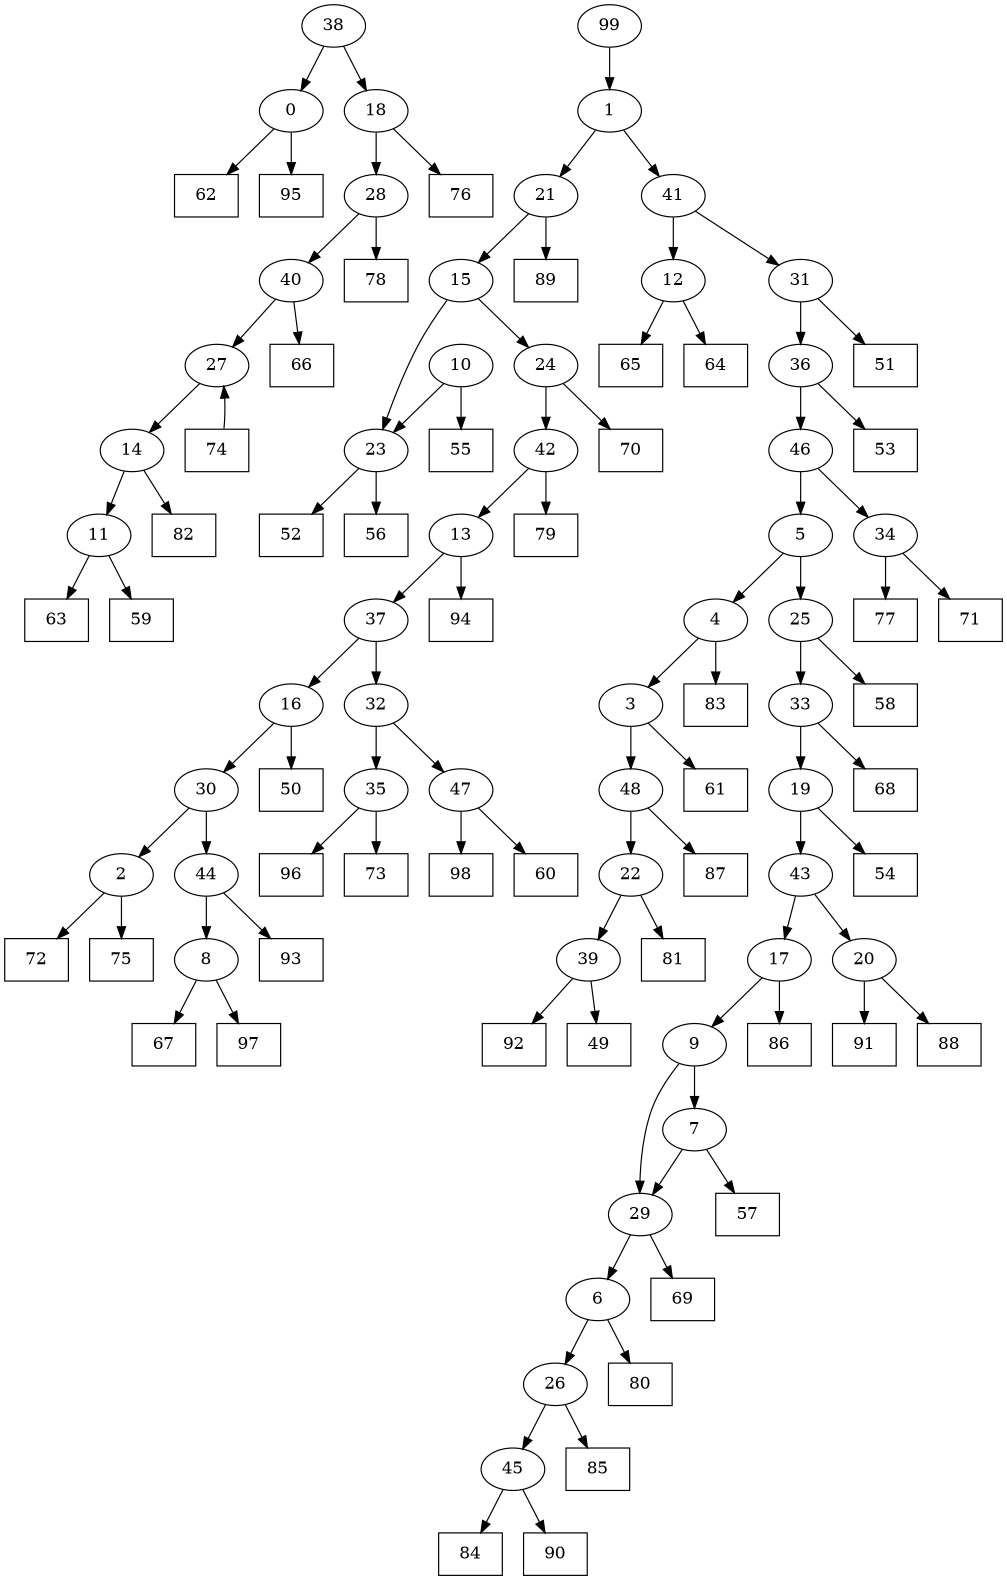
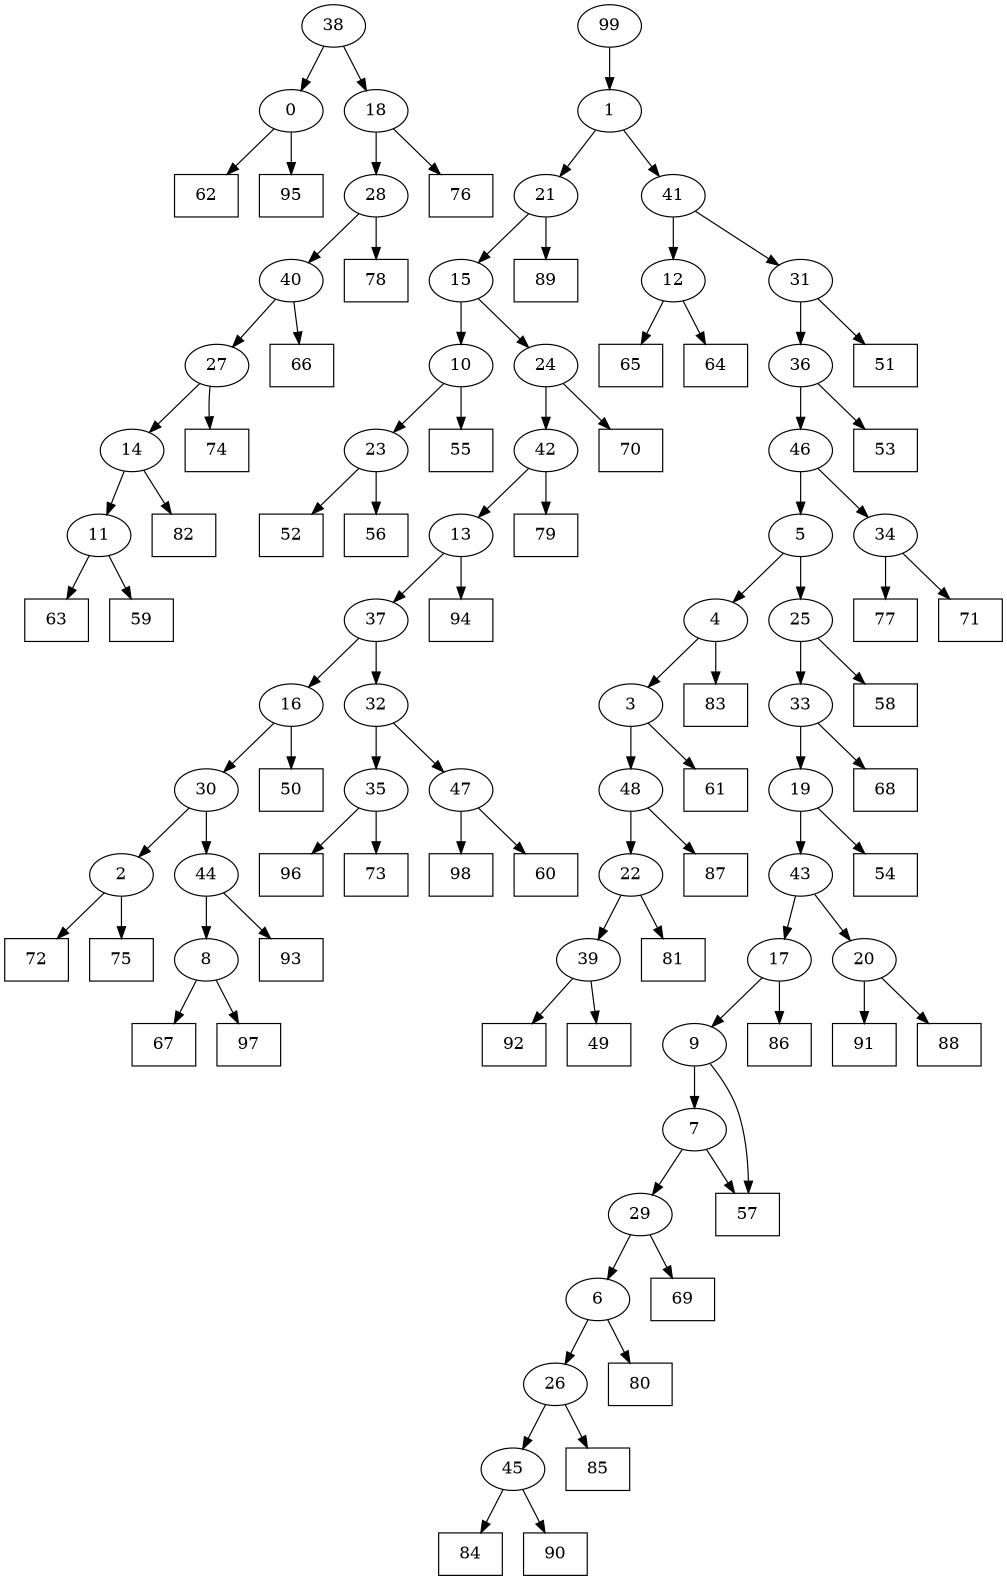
edge "15" -> "23": now "15" -> "10"
edge "74" -> "27": reversed
edge "9" -> "29": now "9" -> "57"
